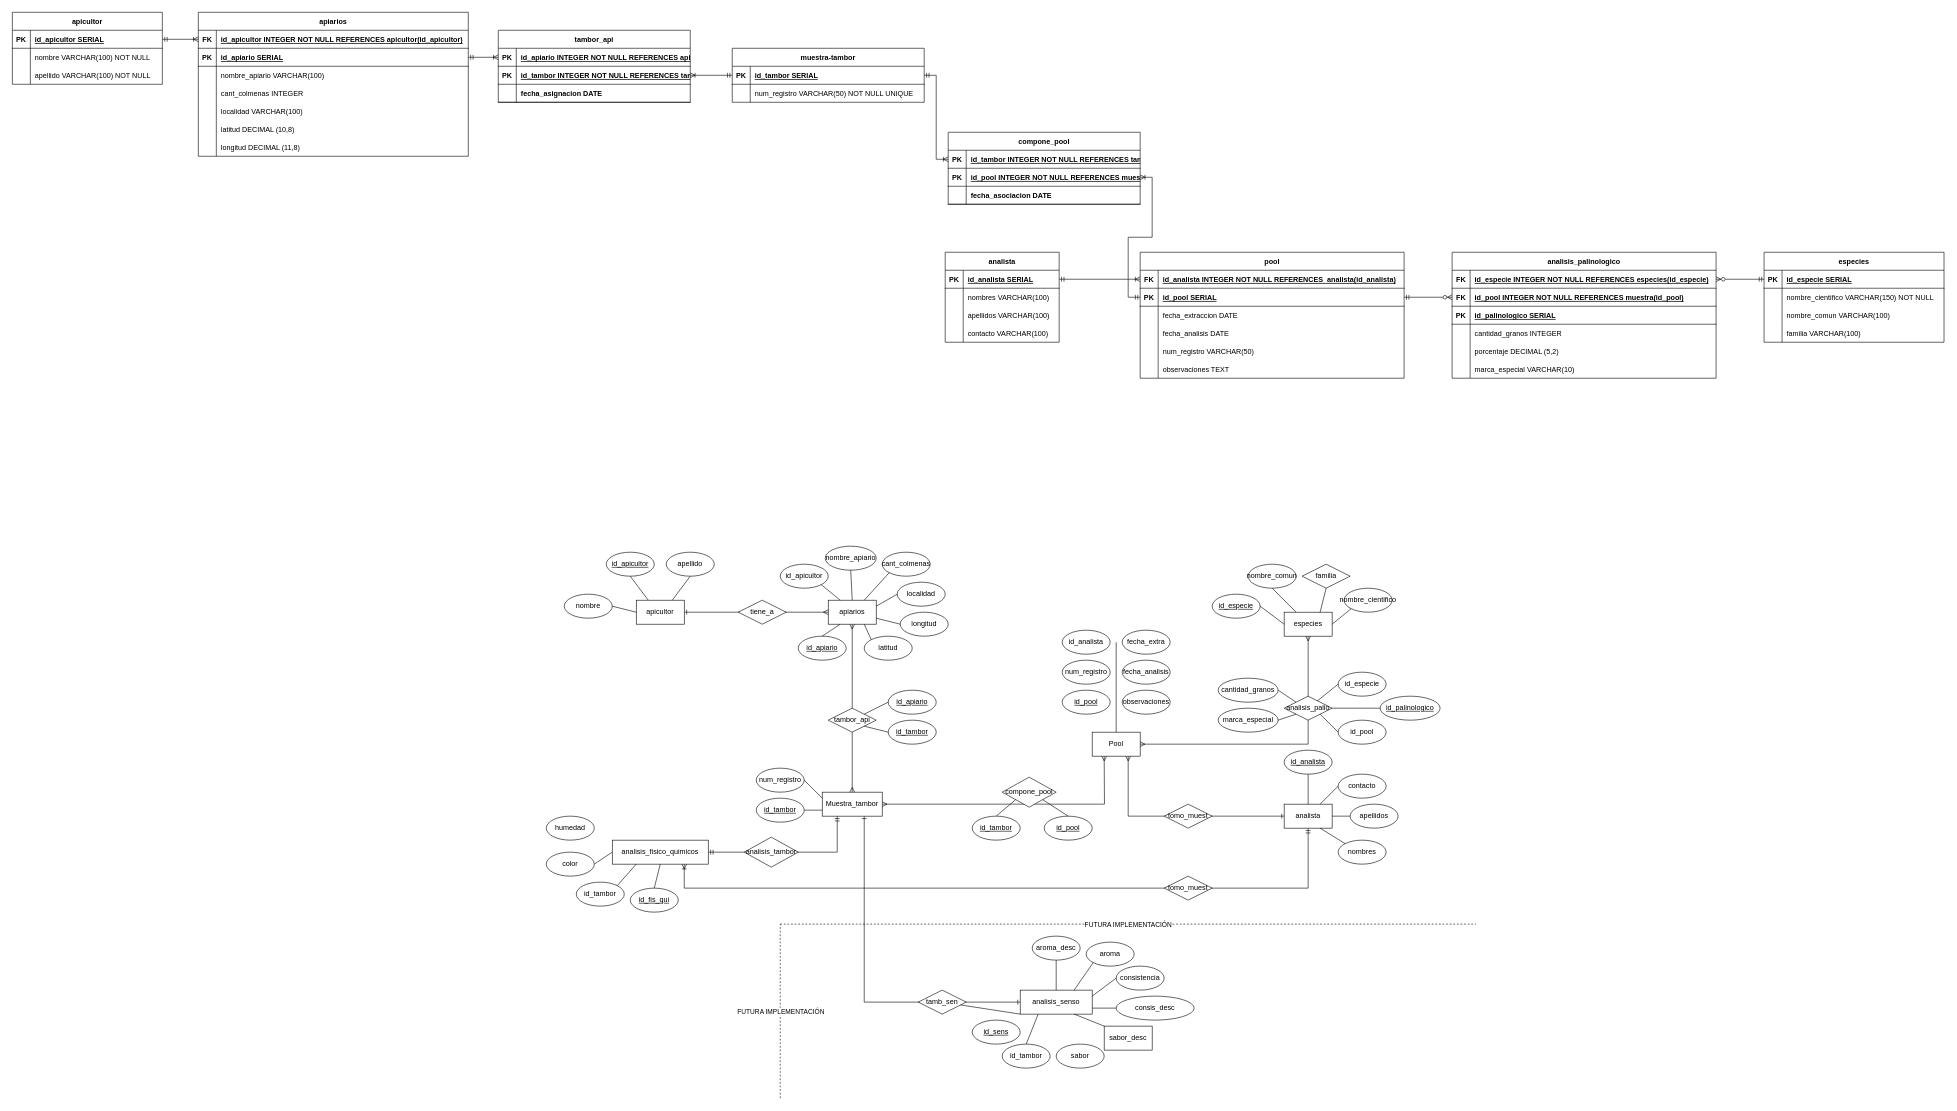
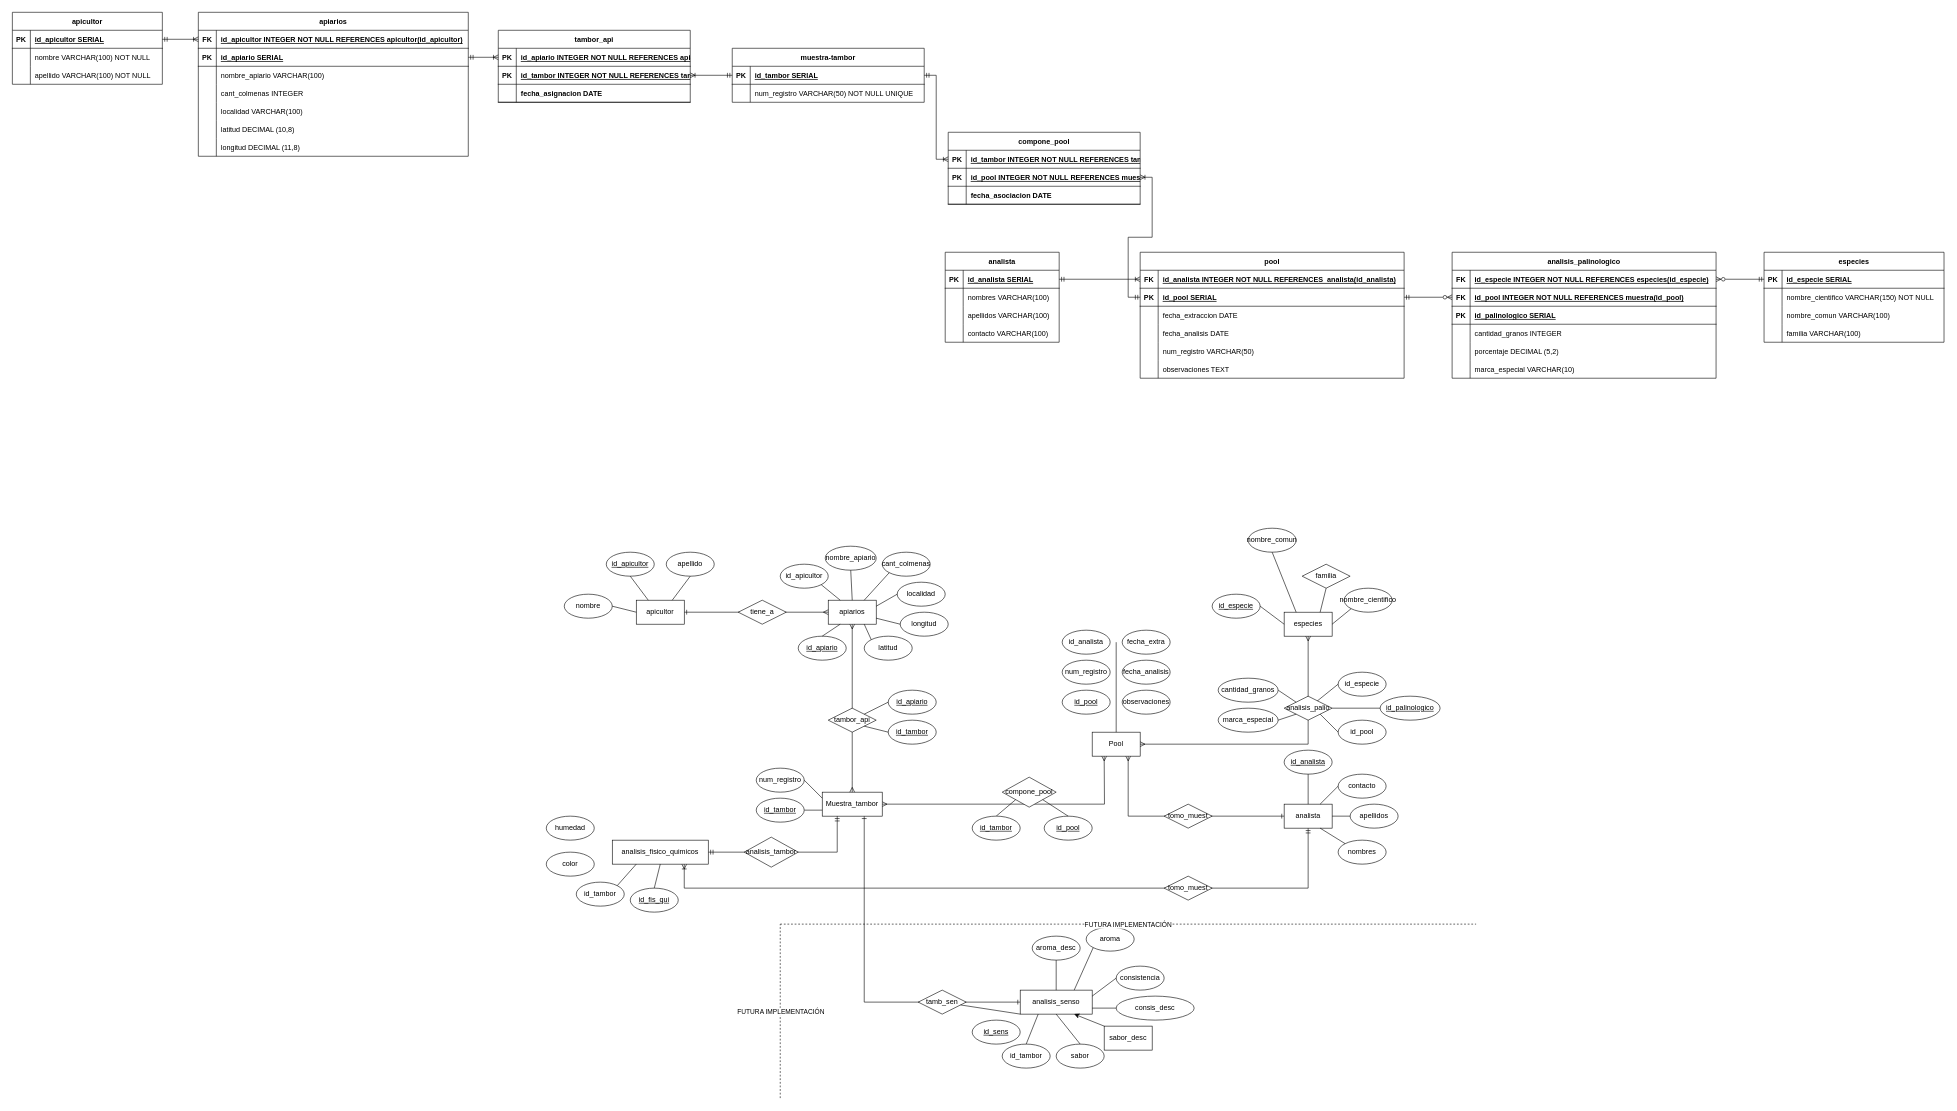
node "nombre_comun": moved (1272, 576) -> (1272, 540)
edge "analisis_fisico_quimicos" -- "color": removed
node "aroma": moved (1110, 954) -> (1110, 939)
edge "analisis_senso" -- "sabor_desc": arrowhead none -> classic
edge "analisis_senso" -- "sabor": added
